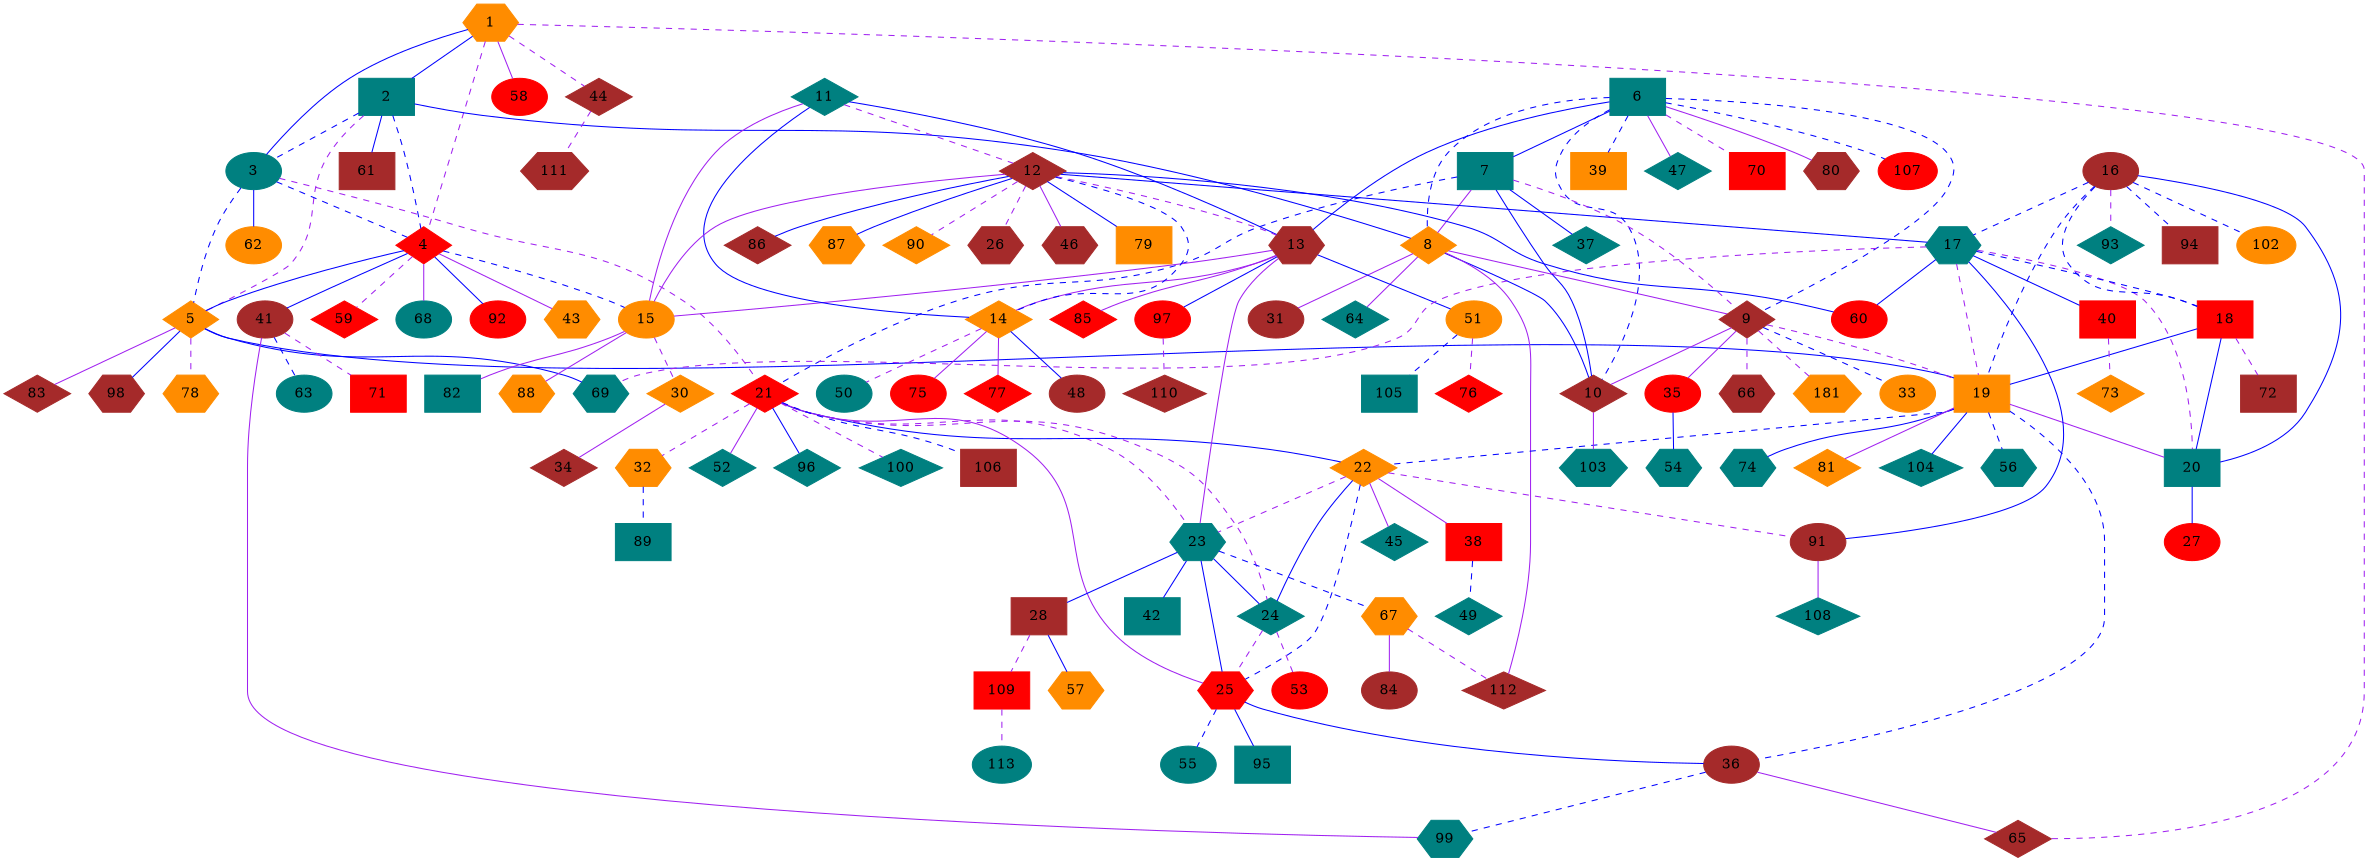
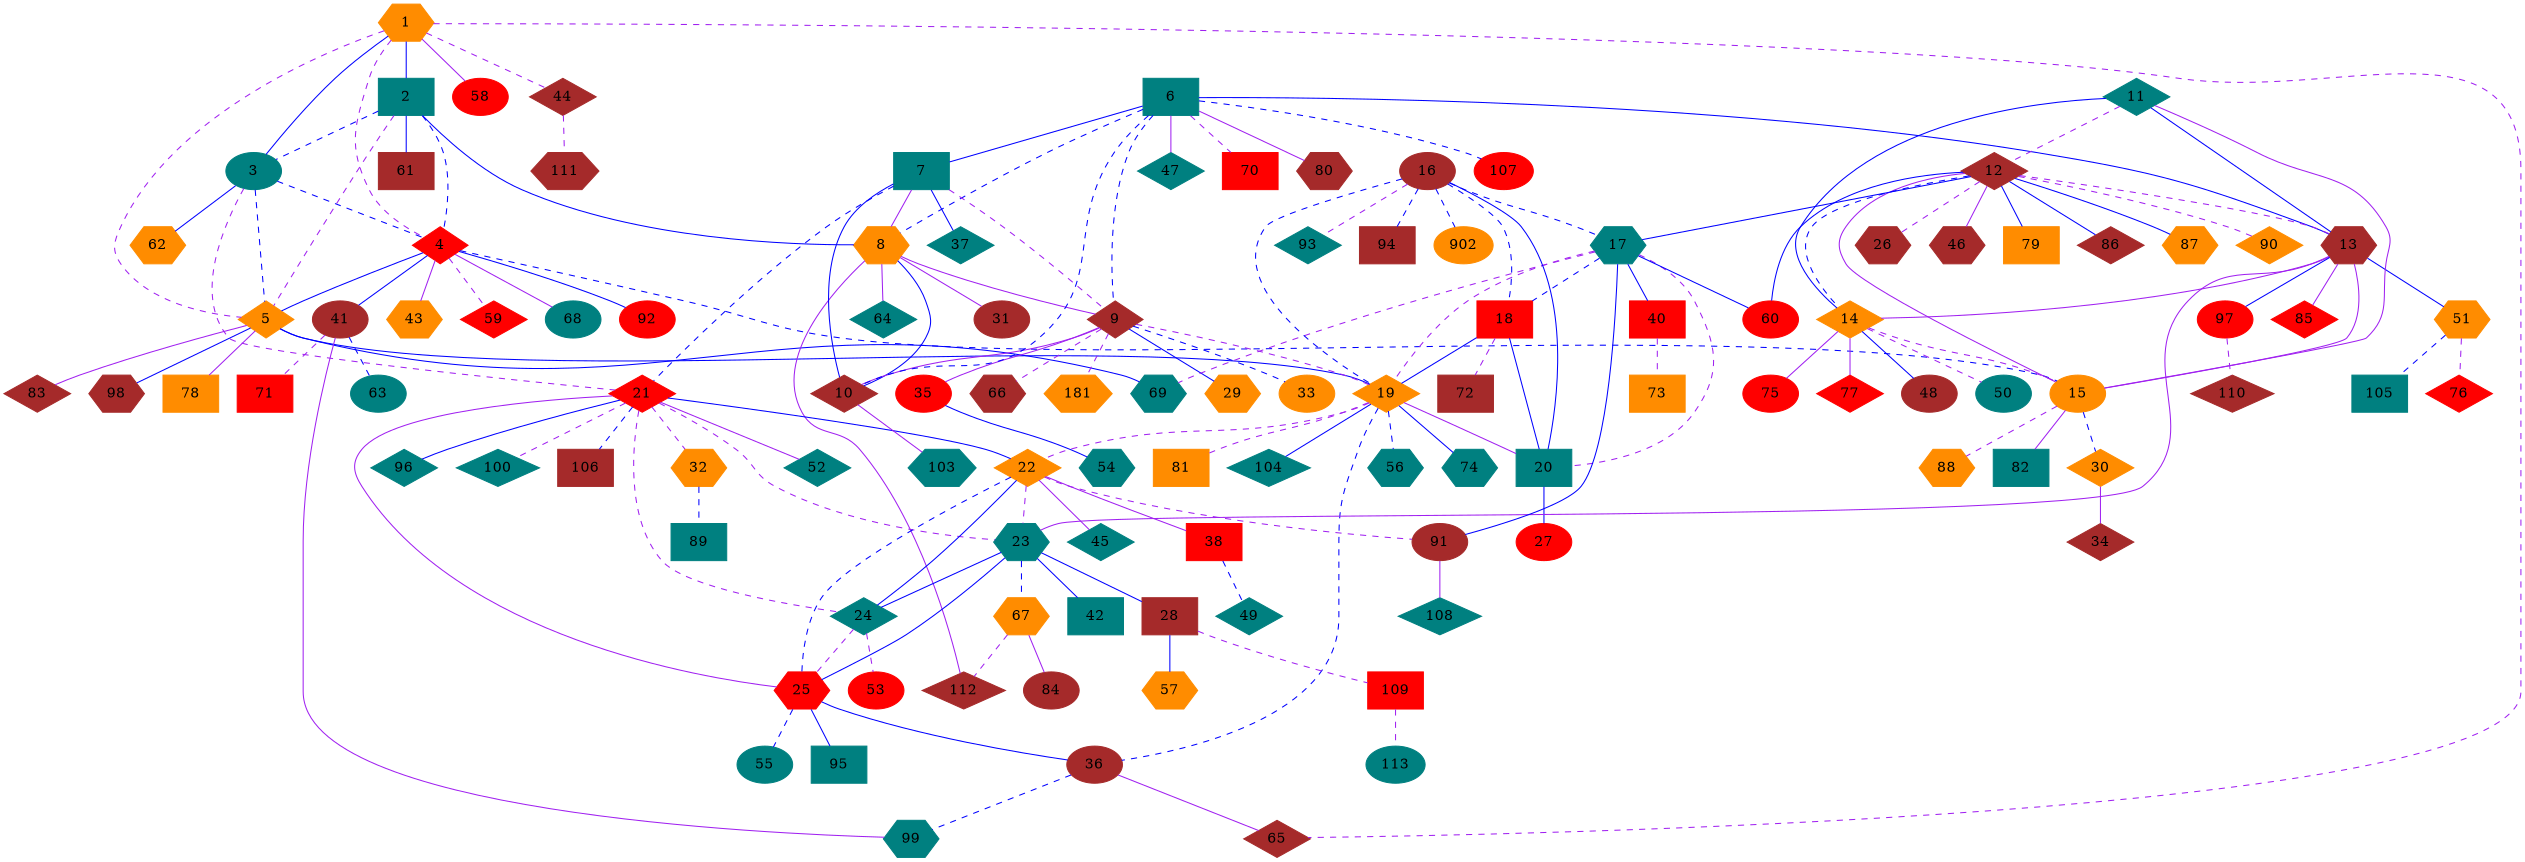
edge "1" -- "5": added
node "39": removed
node "62": shape ellipse -> hexagon
node "8": shape diamond -> hexagon
node "102": label "102" -> "902"
node "51": shape ellipse -> hexagon
edge "14" -- "15": added
edge "5" -- "78": style dashed -> solid
edge "15" -- "88": style solid -> dashed
edge "15" -- "30": color purple -> blue
node "78": shape hexagon -> box
node "29": added
node "19": shape box -> diamond
node "73": shape diamond -> box
edge "19" -- "81": style solid -> dashed
edge "19" -- "22": color blue -> purple
node "81": shape diamond -> box
